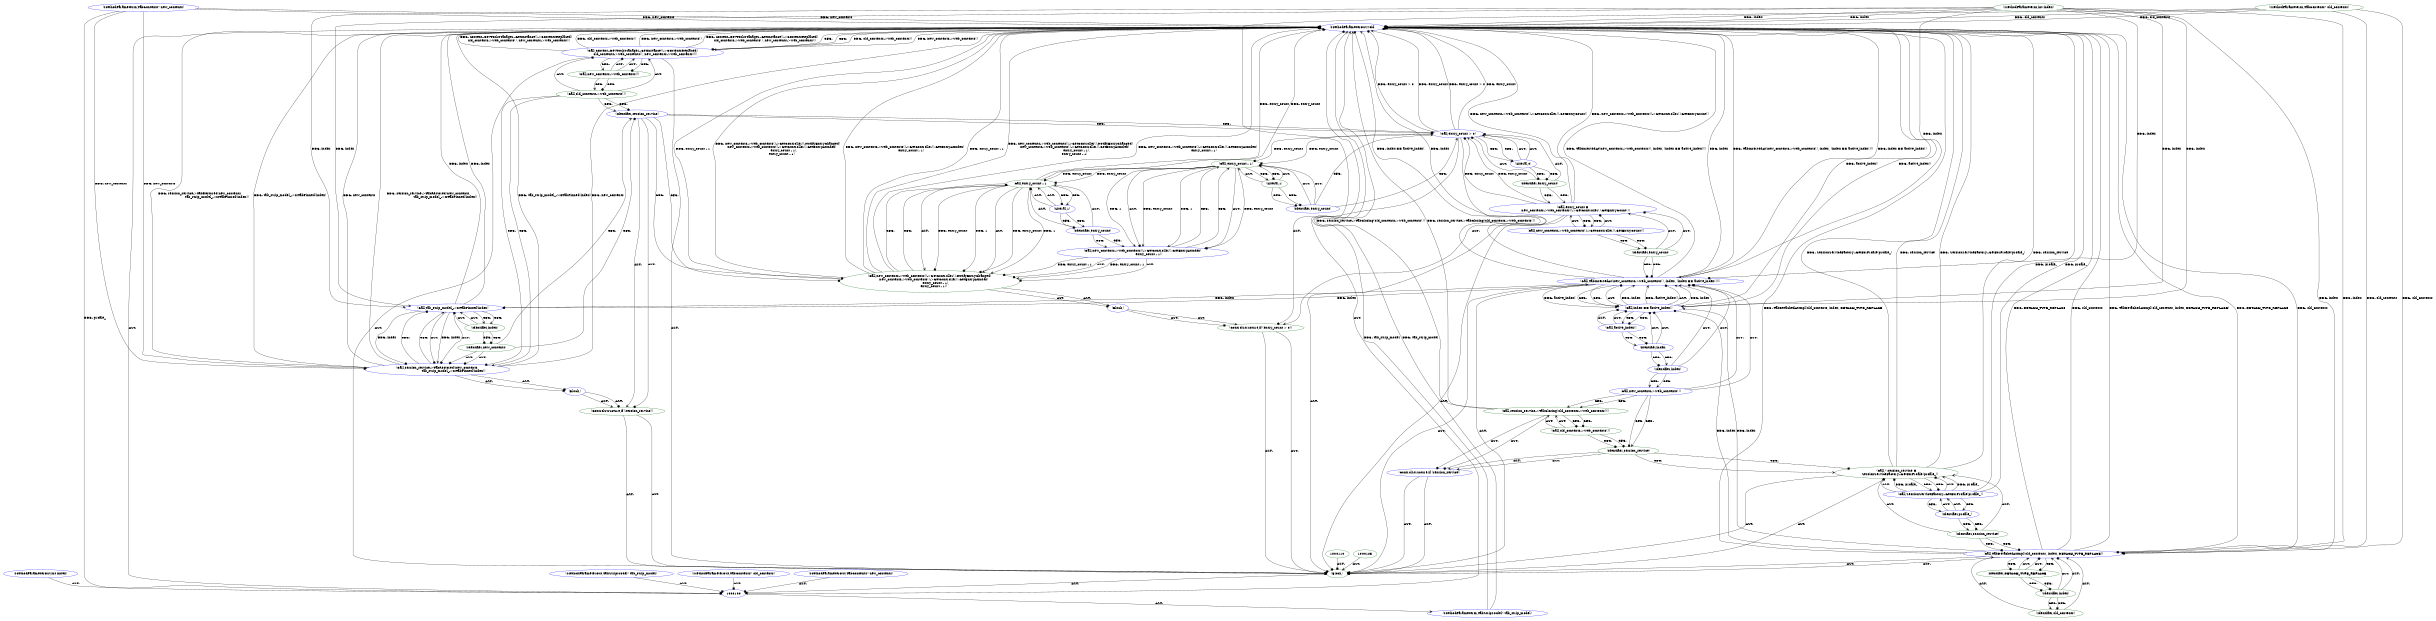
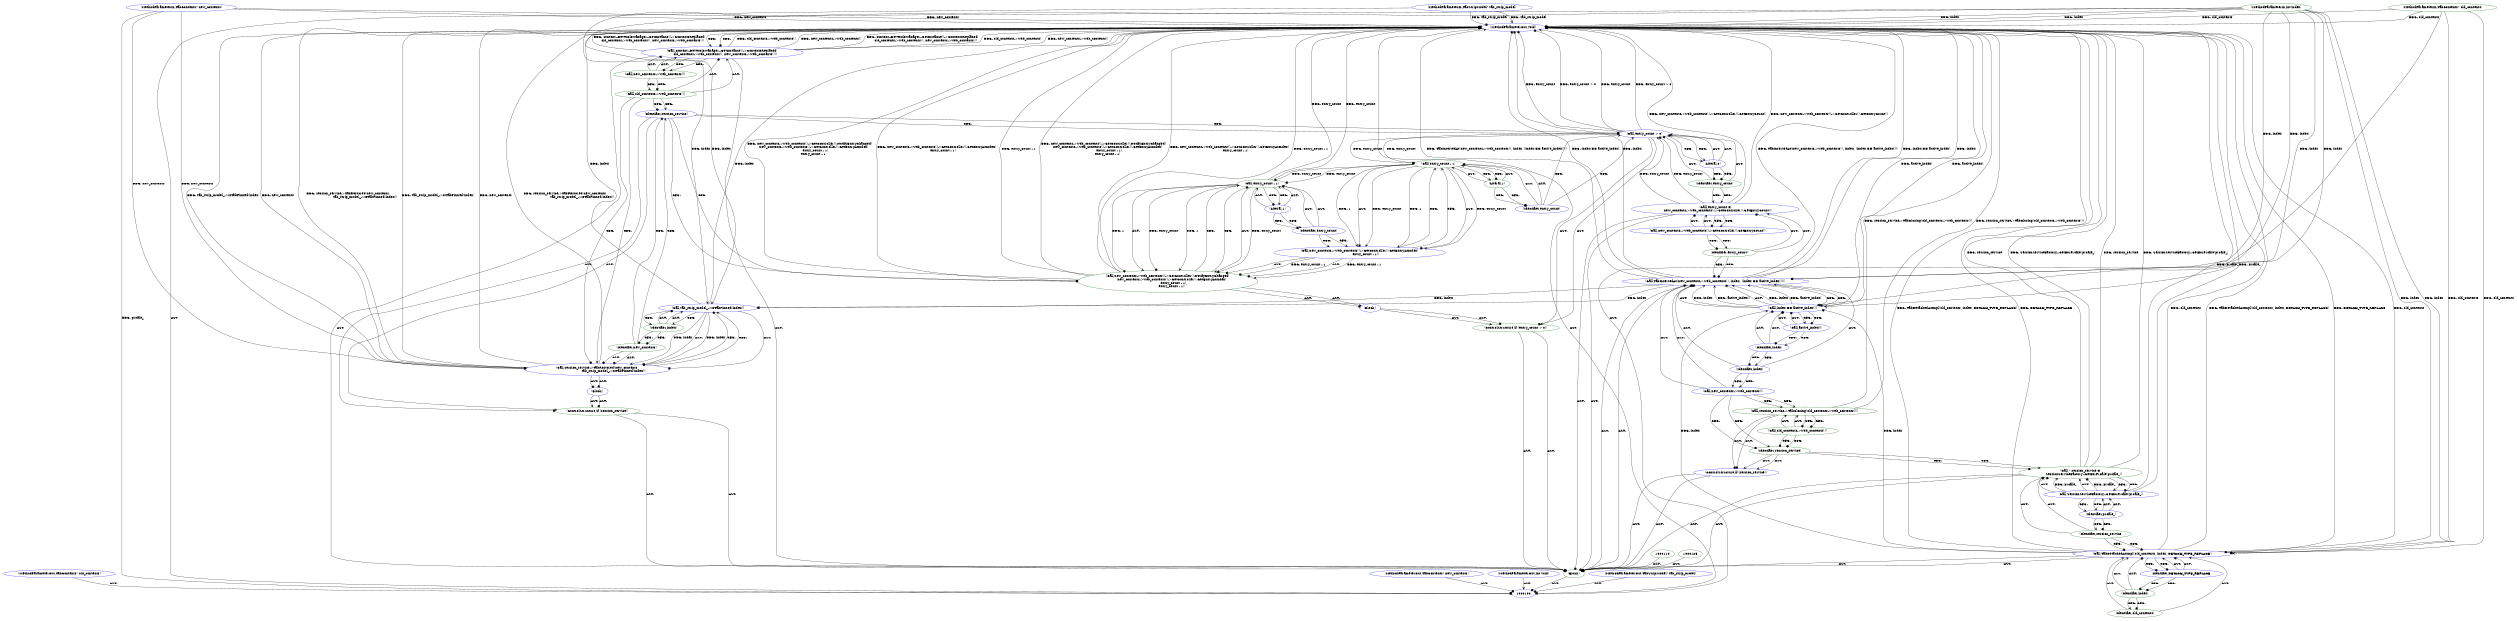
node "(MethodParameterOut,int index)": label "(MethodParameterOut,int index)" -> "(MethodParameterOut,int void)"
node "(Identifier,DETACH_TYPE_REPLACE)": color darkgreen -> blue
edge "1000100" -> "(MethodParameterIn,TabStripModel* tab_strip_model)": reversed
